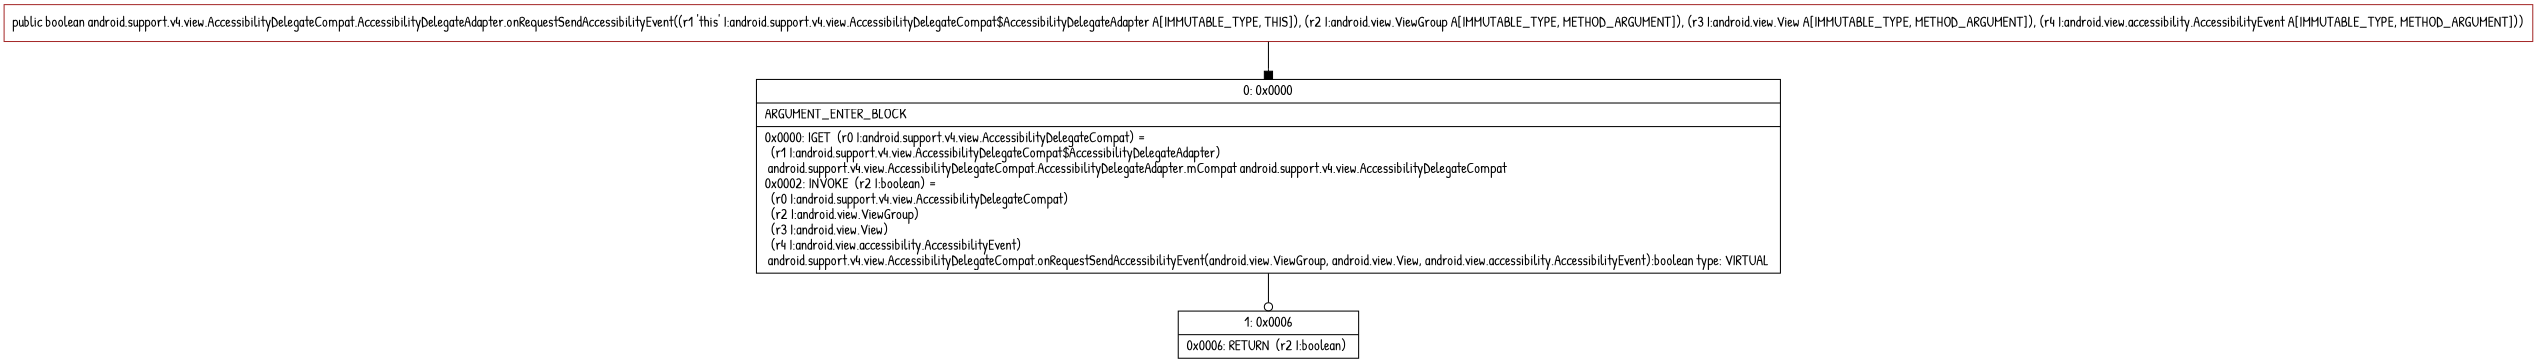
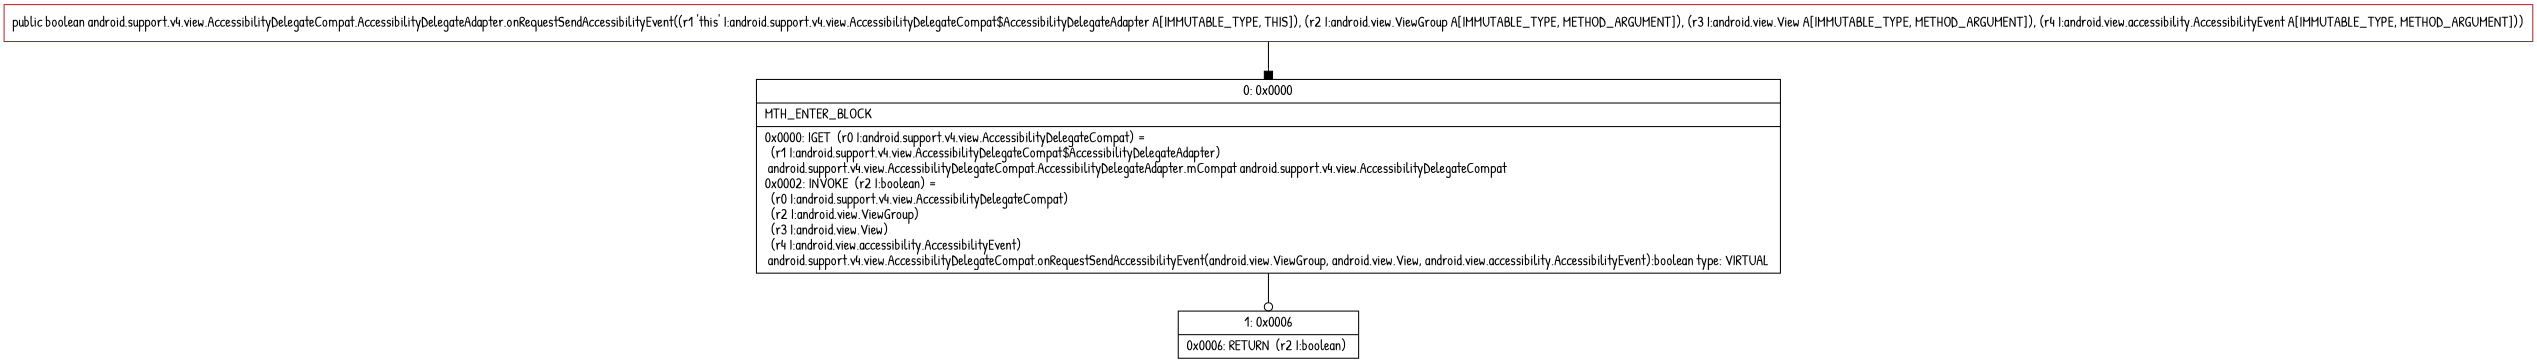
node "0: 0x0000": text "ARGUMENT_ENTER_BLOCK" -> "MTH_ENTER_BLOCK"
